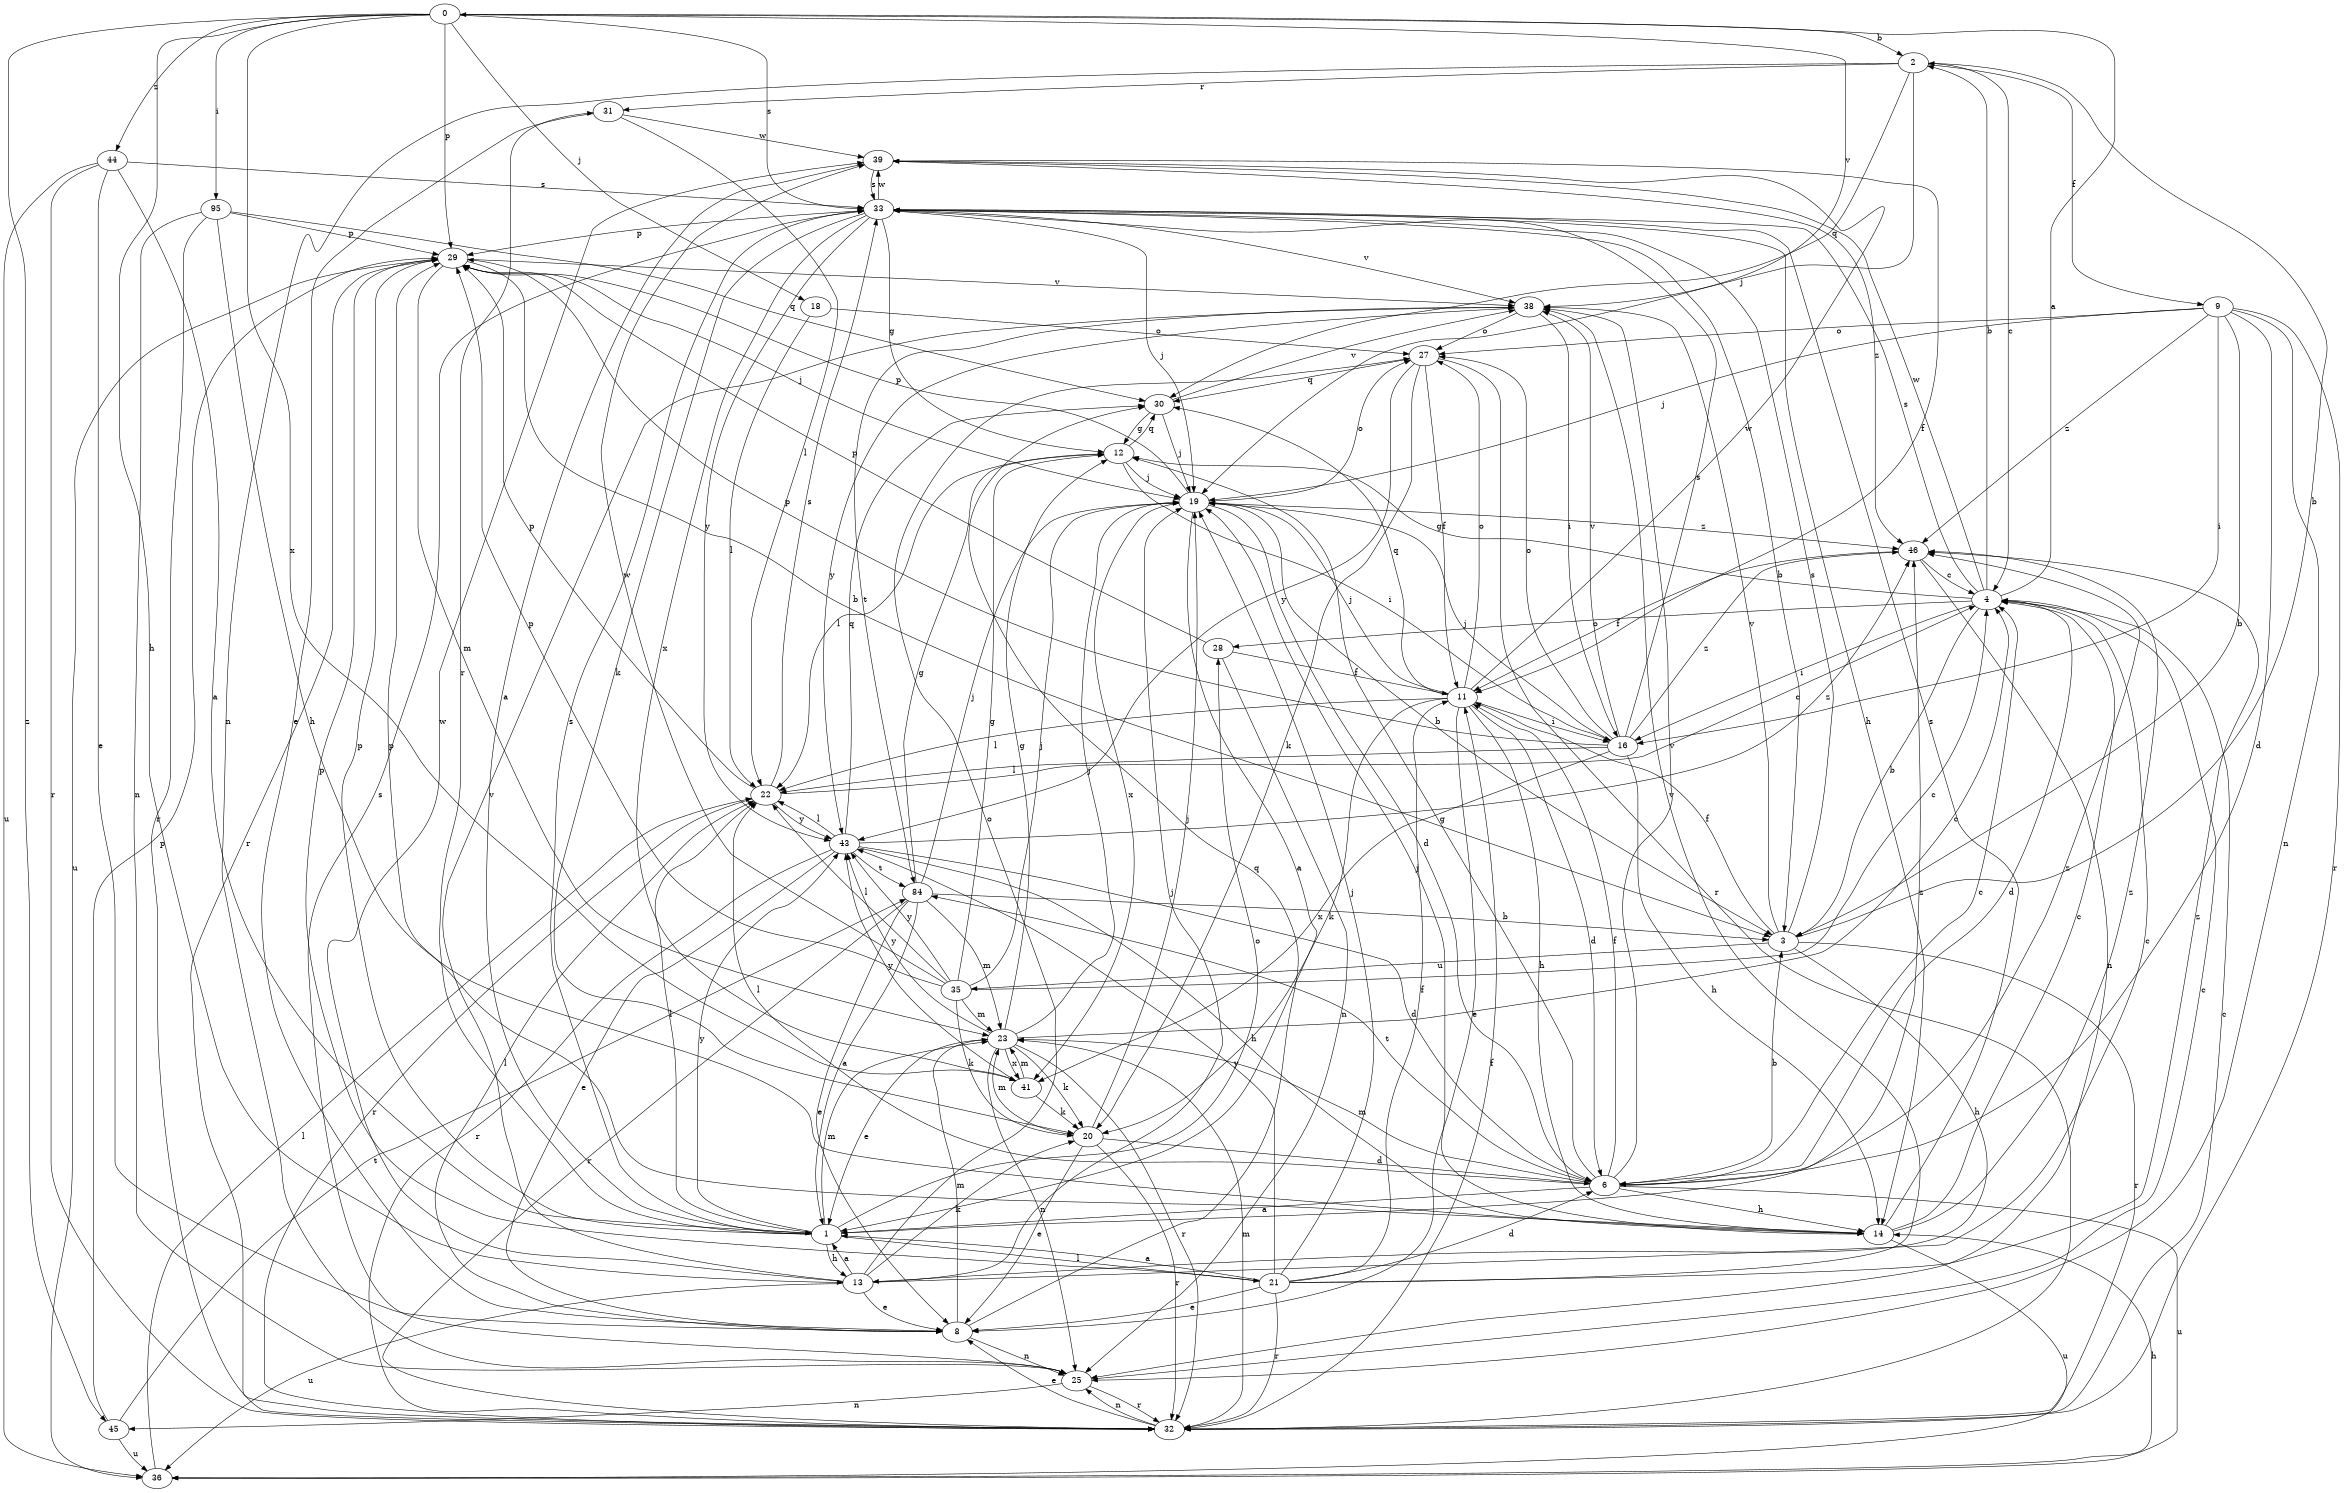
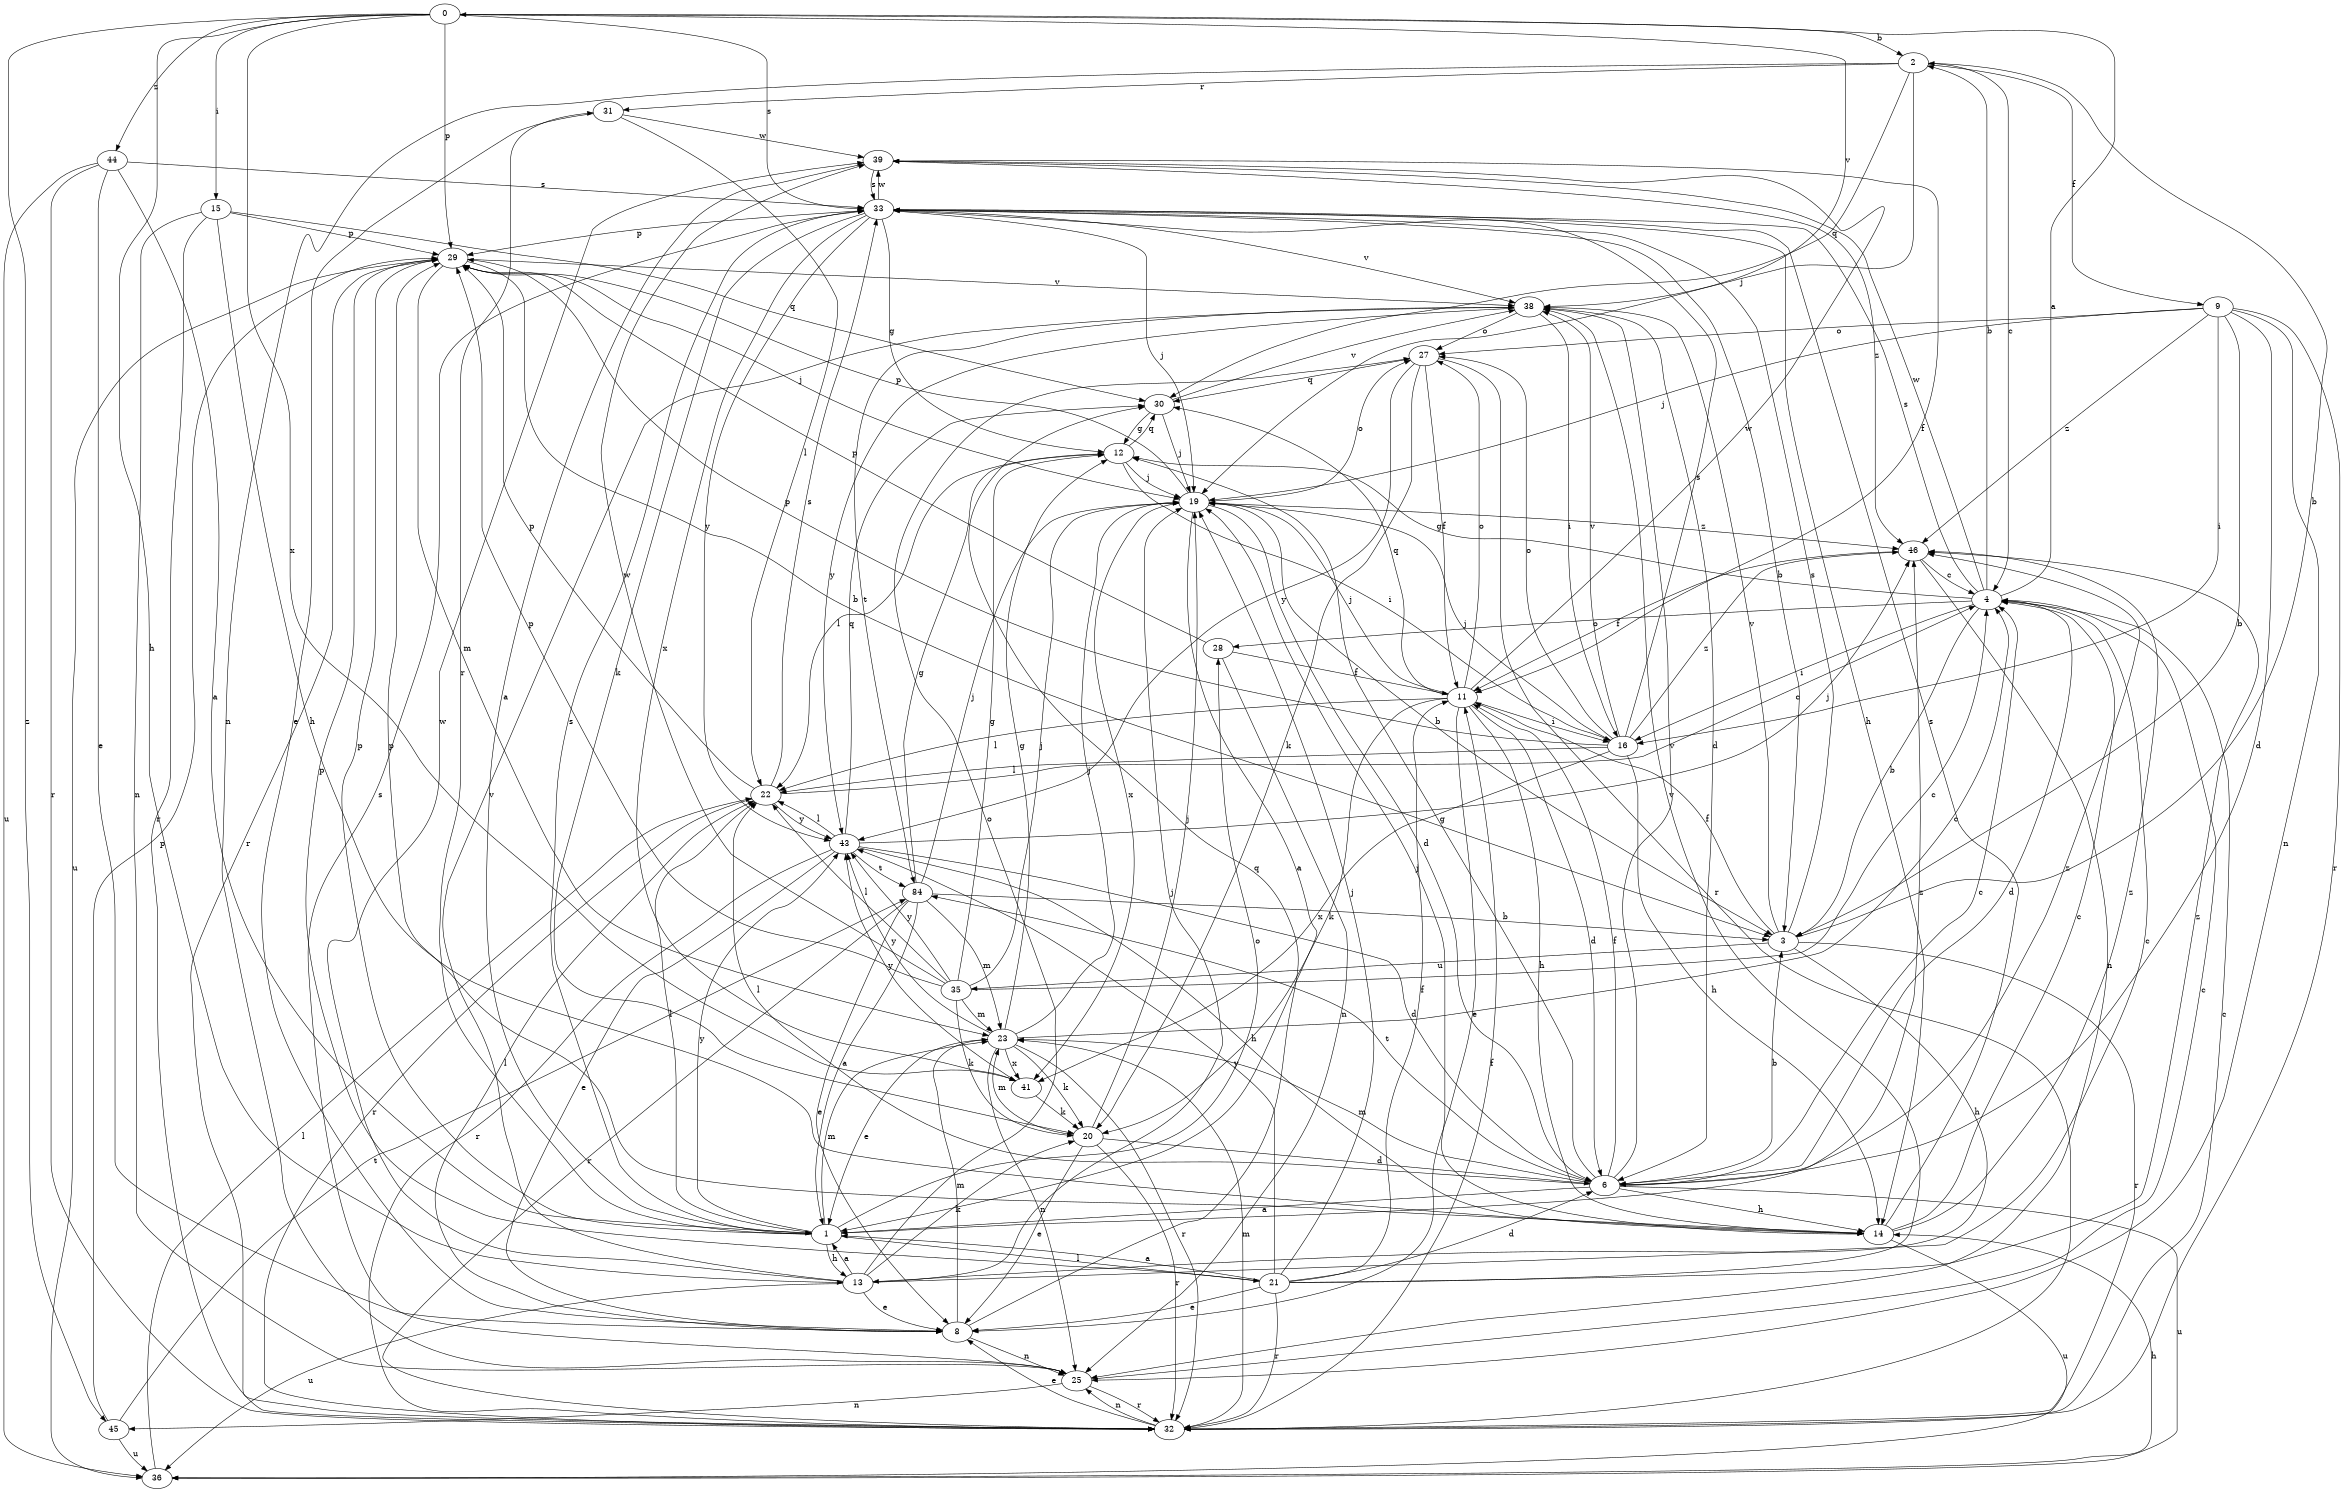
node "95": label "95" -> "15"
node "18": removed
edge "43" -> "46": label "z" -> "j"
edge "38" -> "6": added, label "d"
edge "41" -> "23": removed, label "m"
